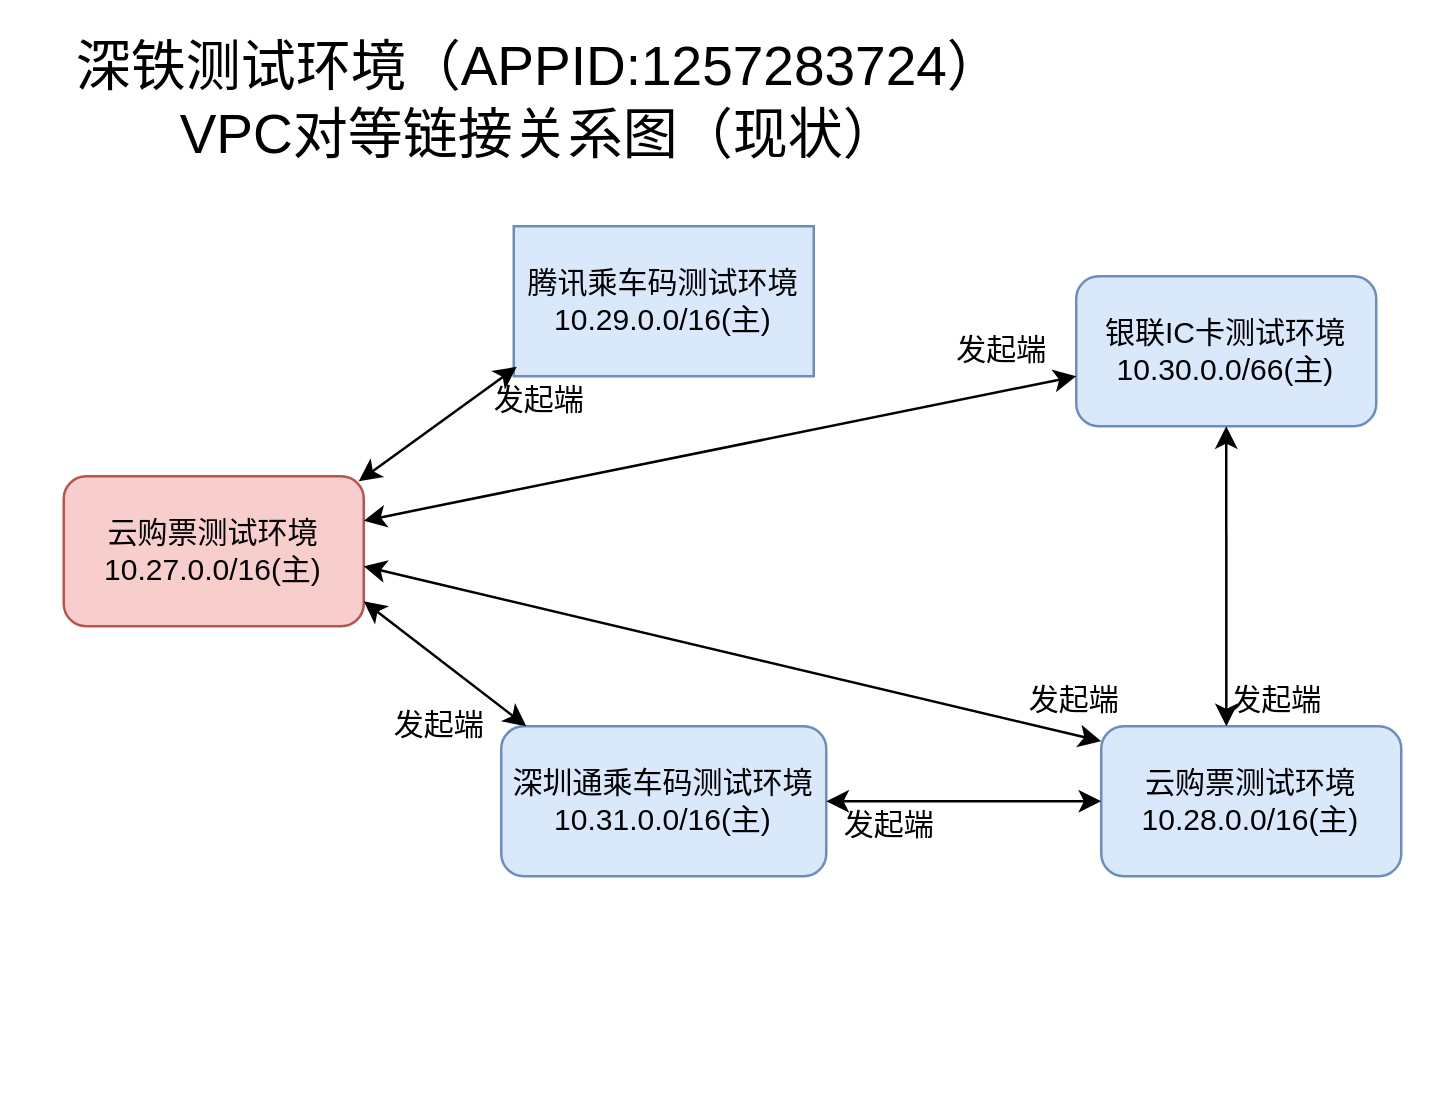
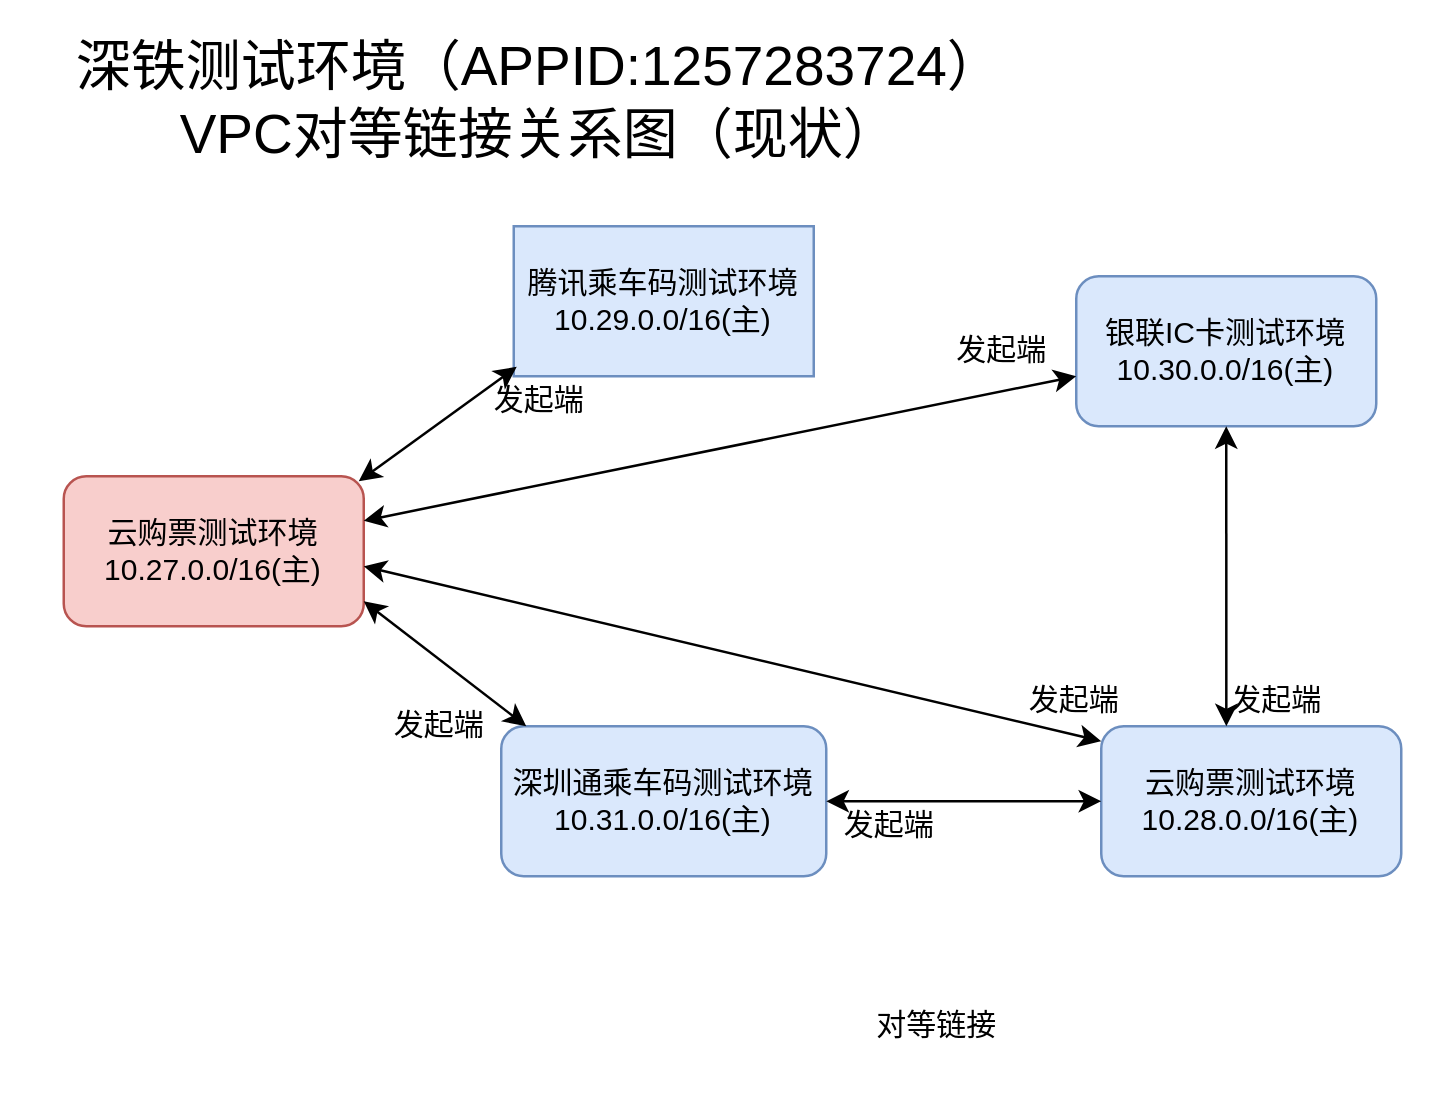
node "银联IC卡测试环境 10.30.0.0/66(主)": label "银联IC卡测试环境 10.30.0.0/66(主)" -> "银联IC卡测试环境 10.30.0.0/16(主)"
node "对等链接": added
